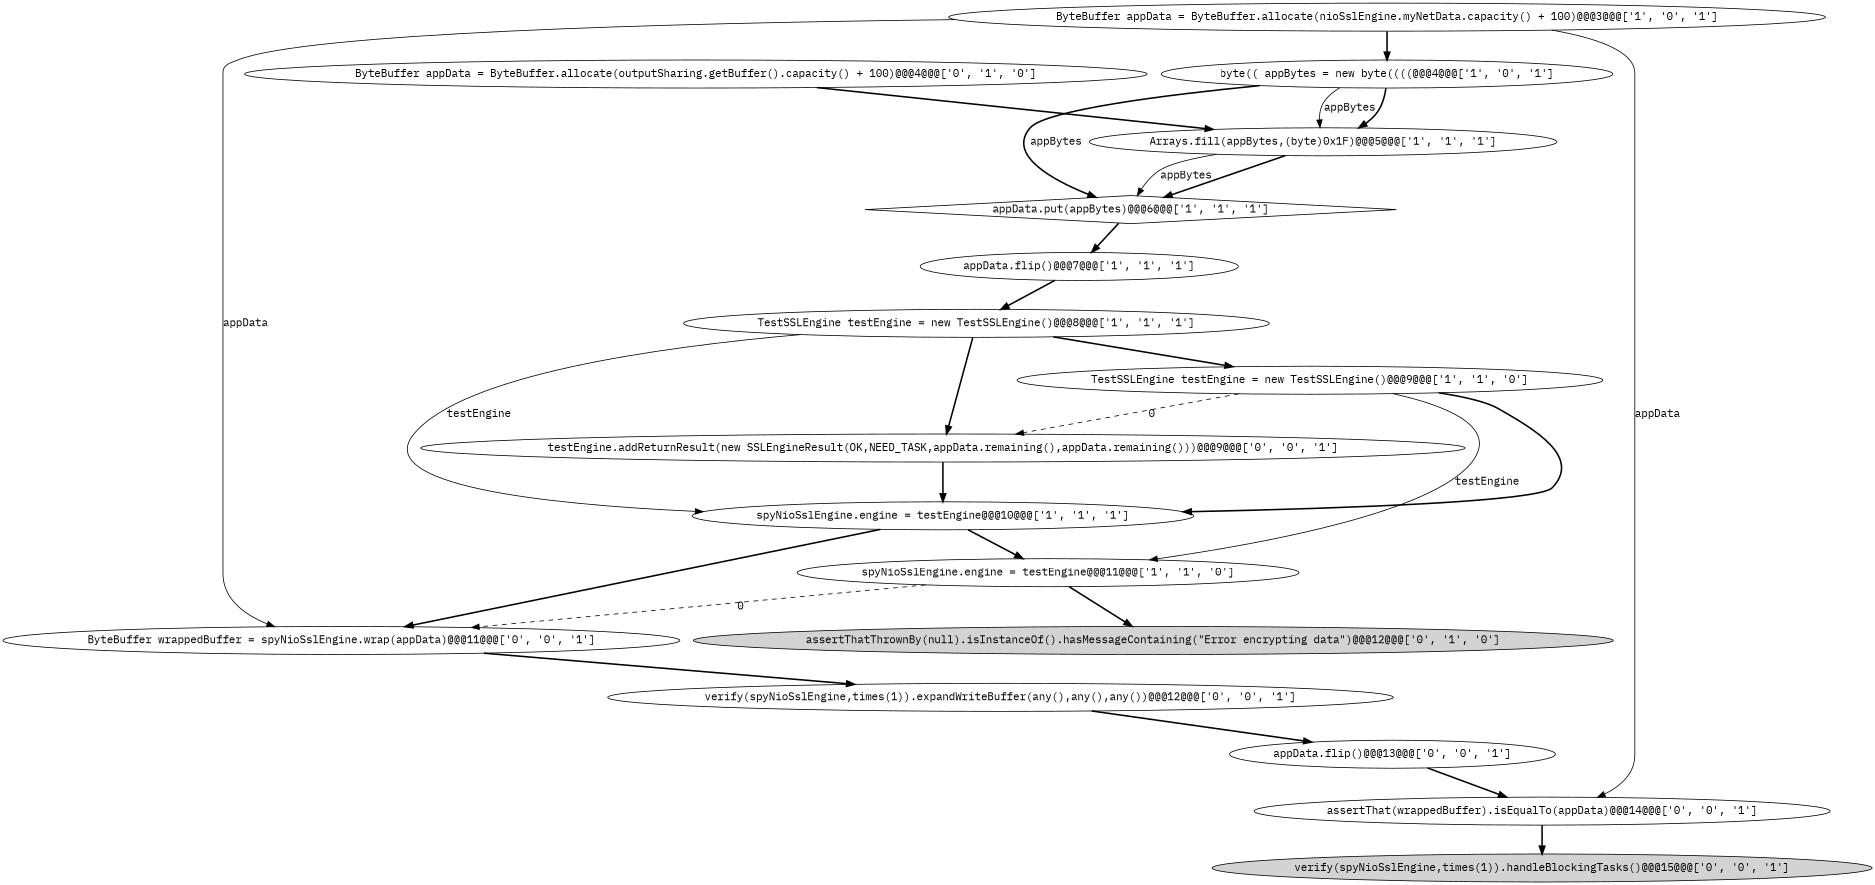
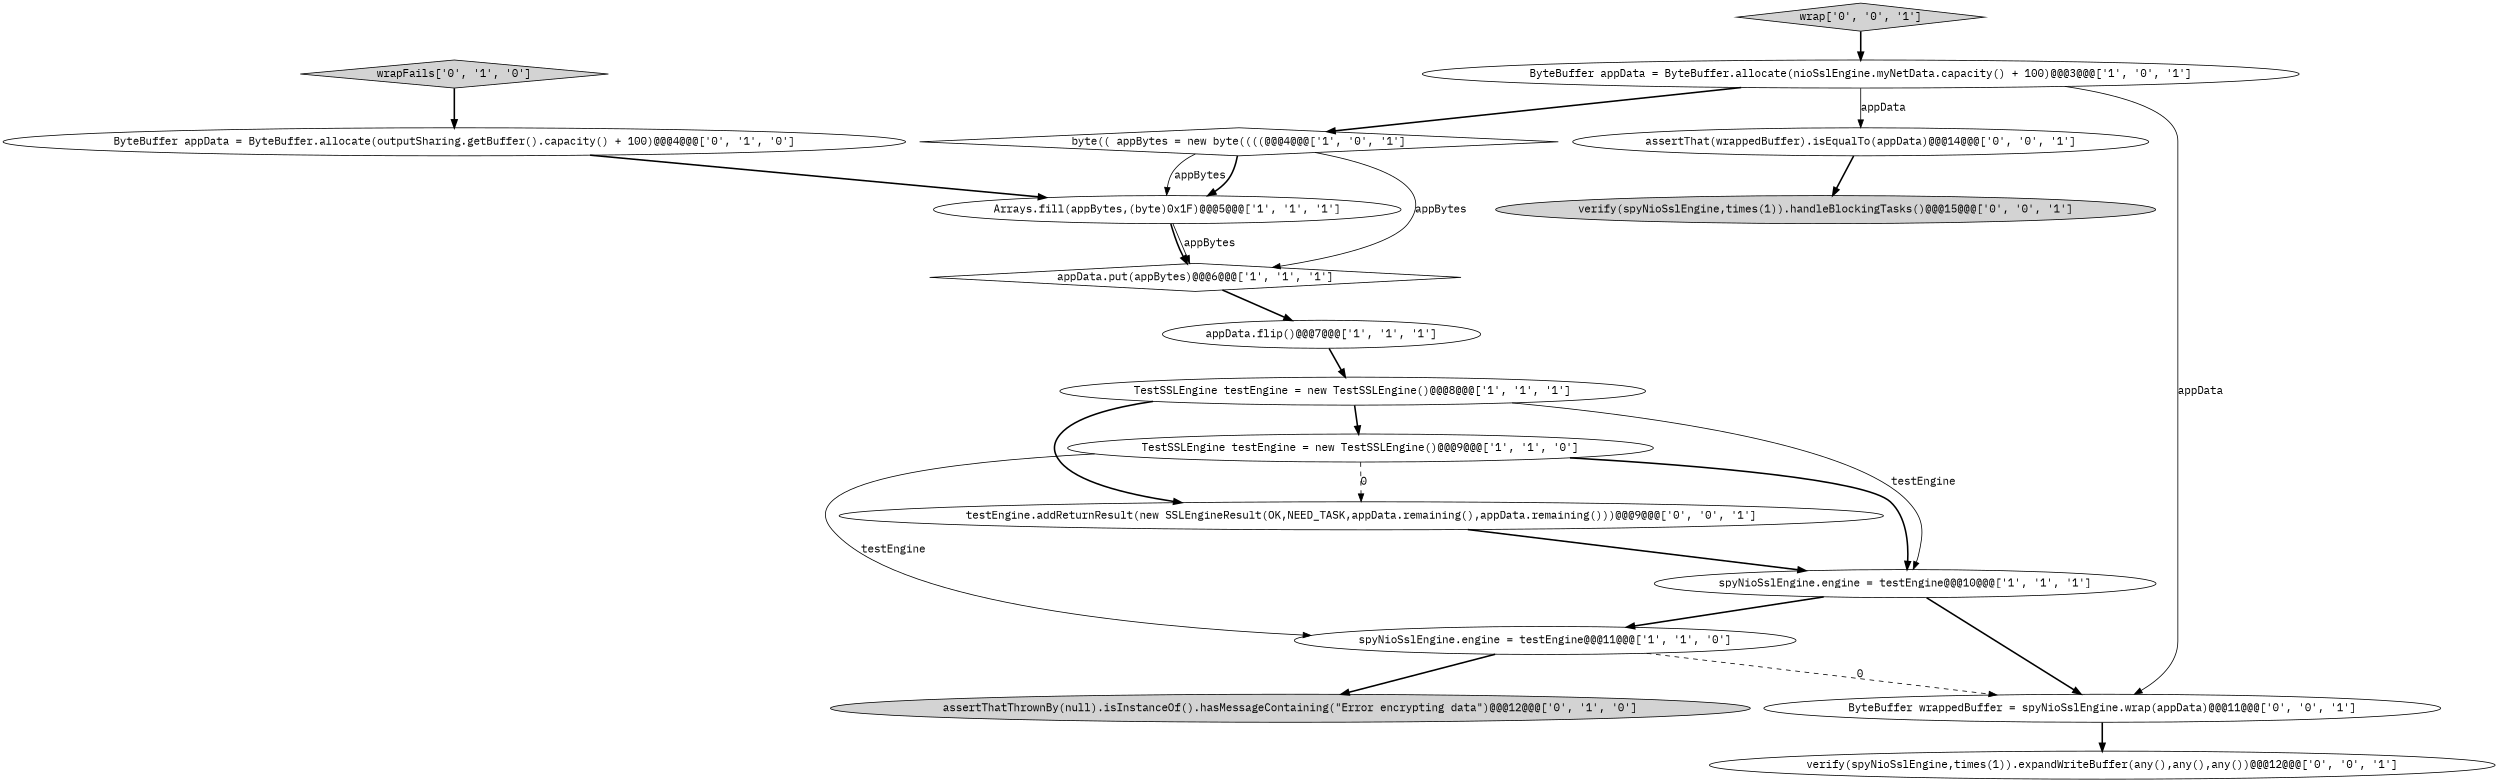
node "wrap['0', '0', '1']": added
node "wrapFails['0', '1', '0']": added
node "byte(( appBytes = new byte((((@@@4@@@['1', '0', '1']": shape ellipse -> diamond
edge "byte(( appBytes = new byte((((@@@4@@@['1', '0', '1']" -> "appData.put(appBytes)@@@6@@@['1', '1', '1']": style bold -> solid
node "appData.flip()@@@13@@@['0', '0', '1']": removed
